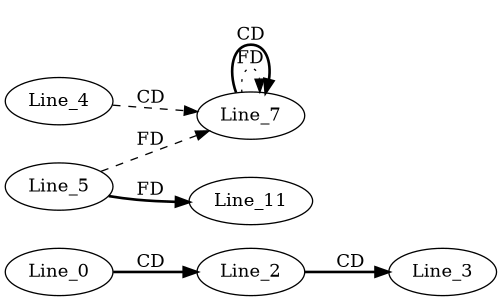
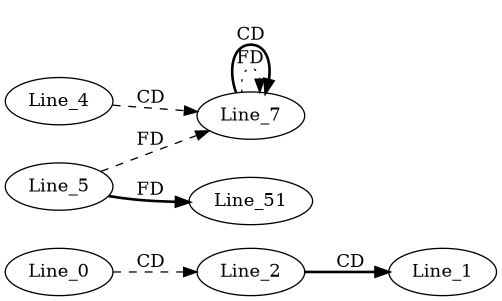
node "Line_11": label "Line_11" -> "Line_51"
edge "Line_0" -> "Line_2": style bold -> dashed
node "Line_3": label "Line_3" -> "Line_1"
